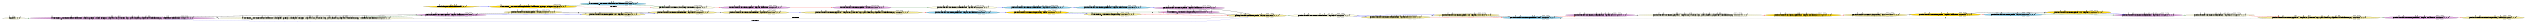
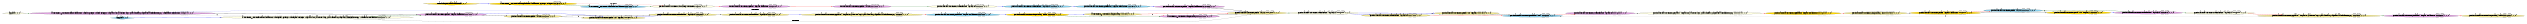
node "happy_case['0', '1', '0']": added
